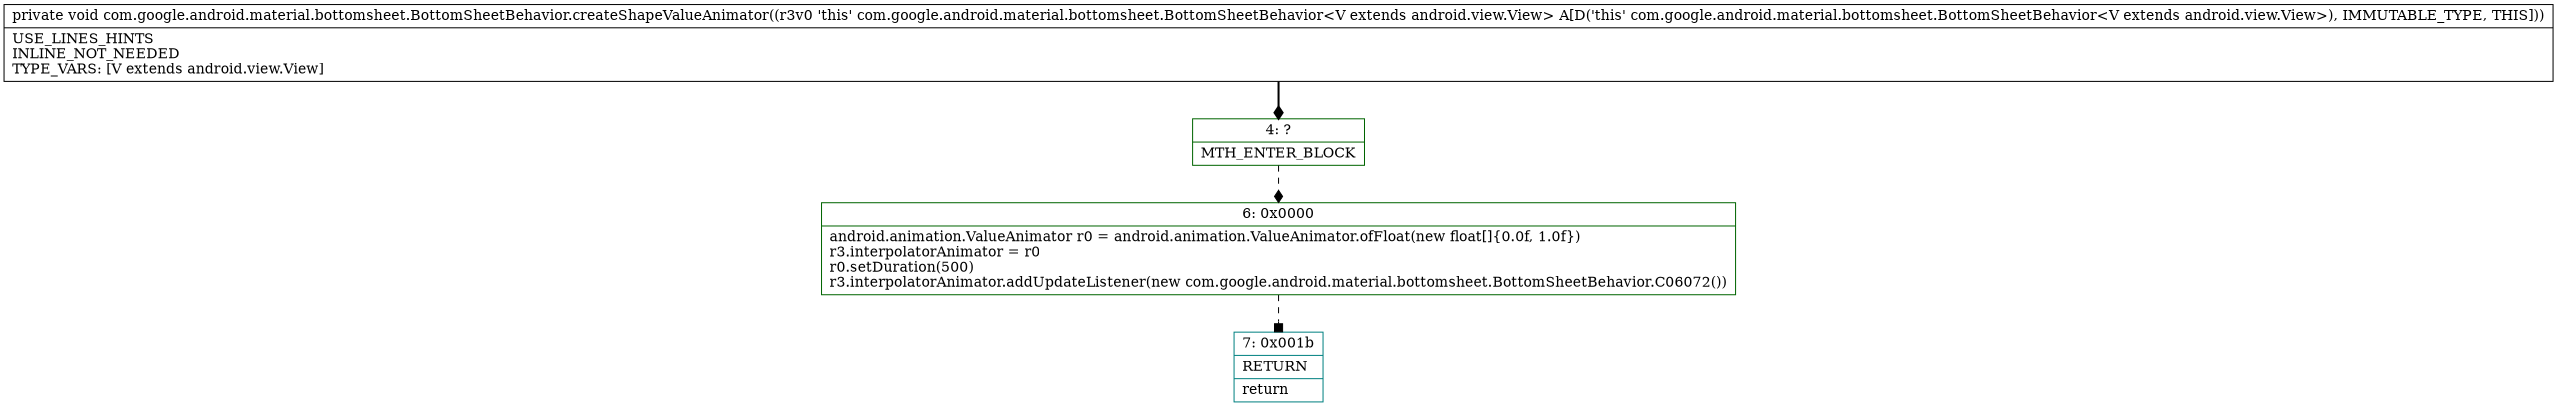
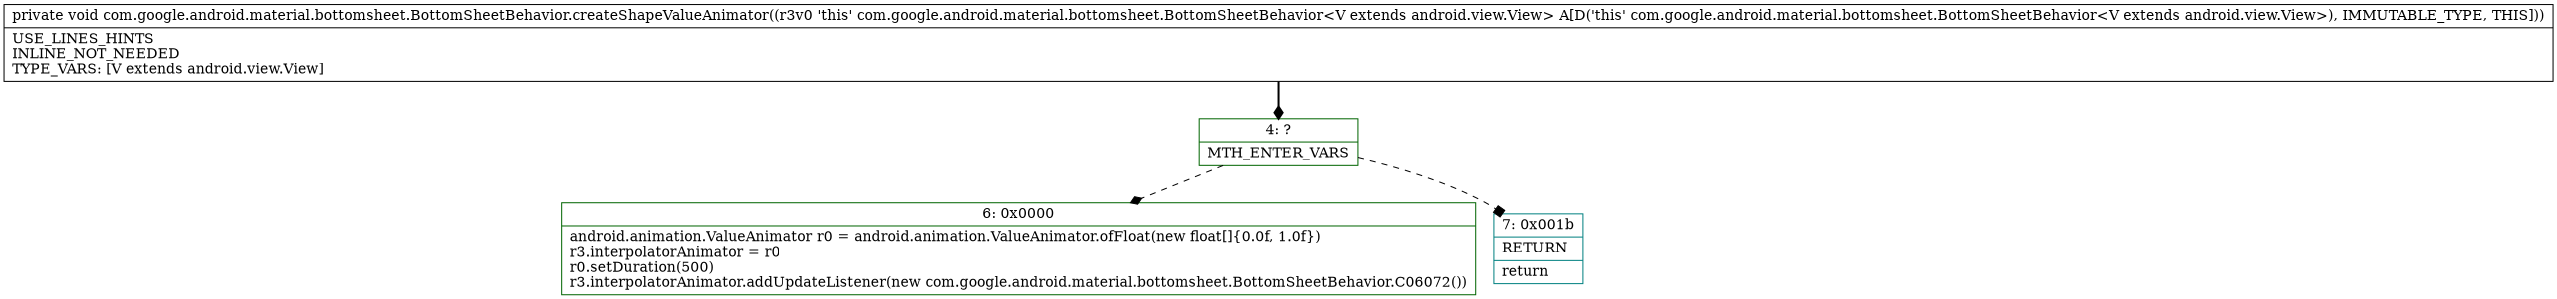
node "4: ?": text "MTH_ENTER_BLOCK" -> "MTH_ENTER_VARS"
edge "6: 0x0000" -> "7: 0x001b": now "4: ?" -> "7: 0x001b"
